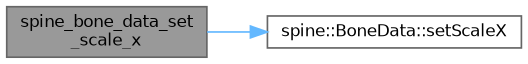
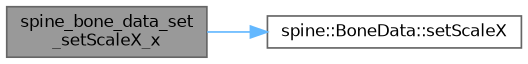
node "spine_bone_data_set _scale_x": label "spine_bone_data_set _scale_x" -> "spine_bone_data_set _setScaleX_x"
